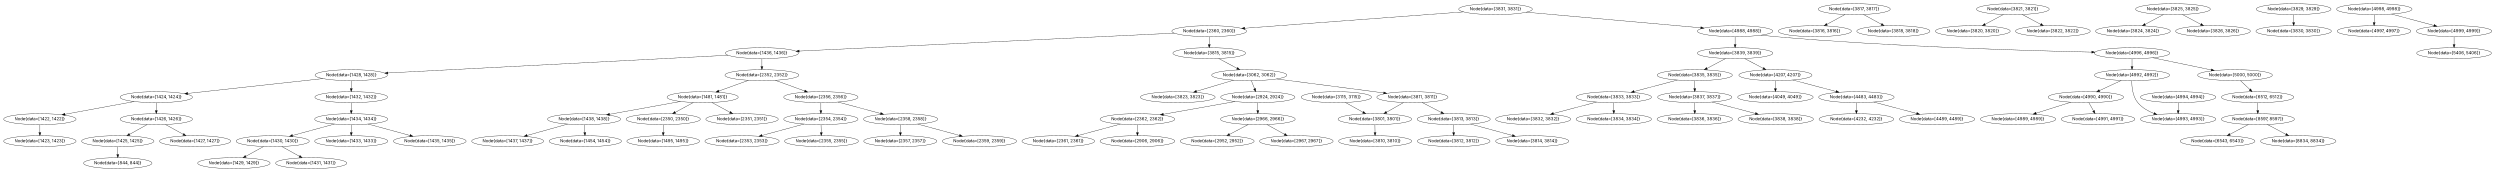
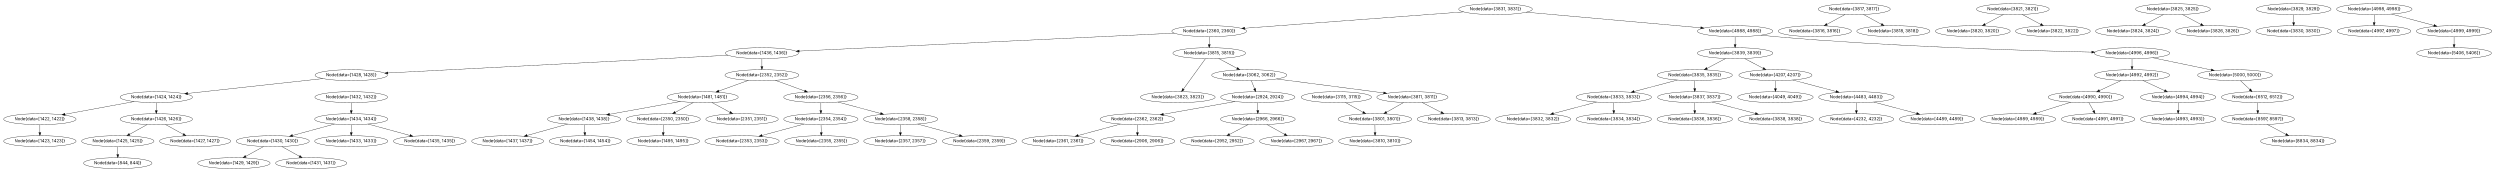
edge "Node{data=[1428, 1428]}" -> "Node{data=[1432, 1432]}": removed
edge "Node{data=[3062, 3062]}" -> "Node{data=[3823, 3823]}": now "Node{data=[3815, 3815]}" -> "Node{data=[3823, 3823]}"
edge "Node{data=[4992, 4992]}" -> "Node{data=[4993, 4993]}": now "Node{data=[4992, 4992]}" -> "Node{data=[4994, 4994]}"
node "Node{data=[3812, 3812]}": removed
node "Node{data=[3814, 3814]}": removed
node "Node{data=[6543, 6543]}": removed
